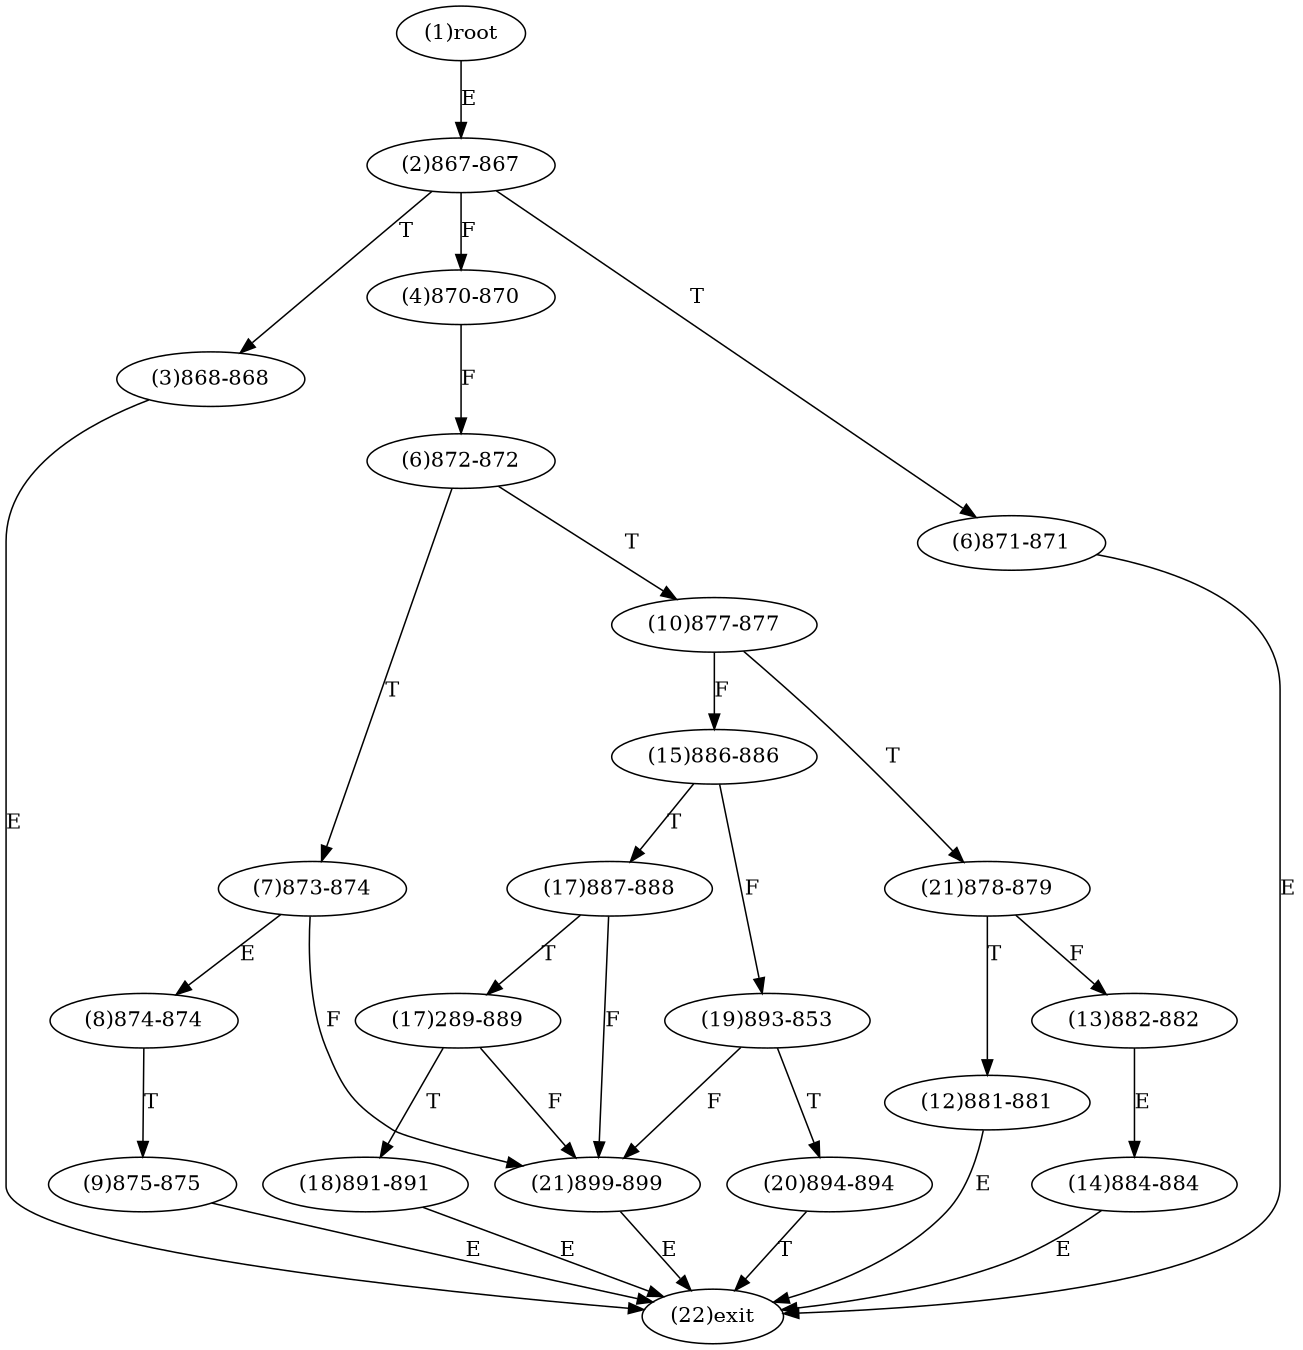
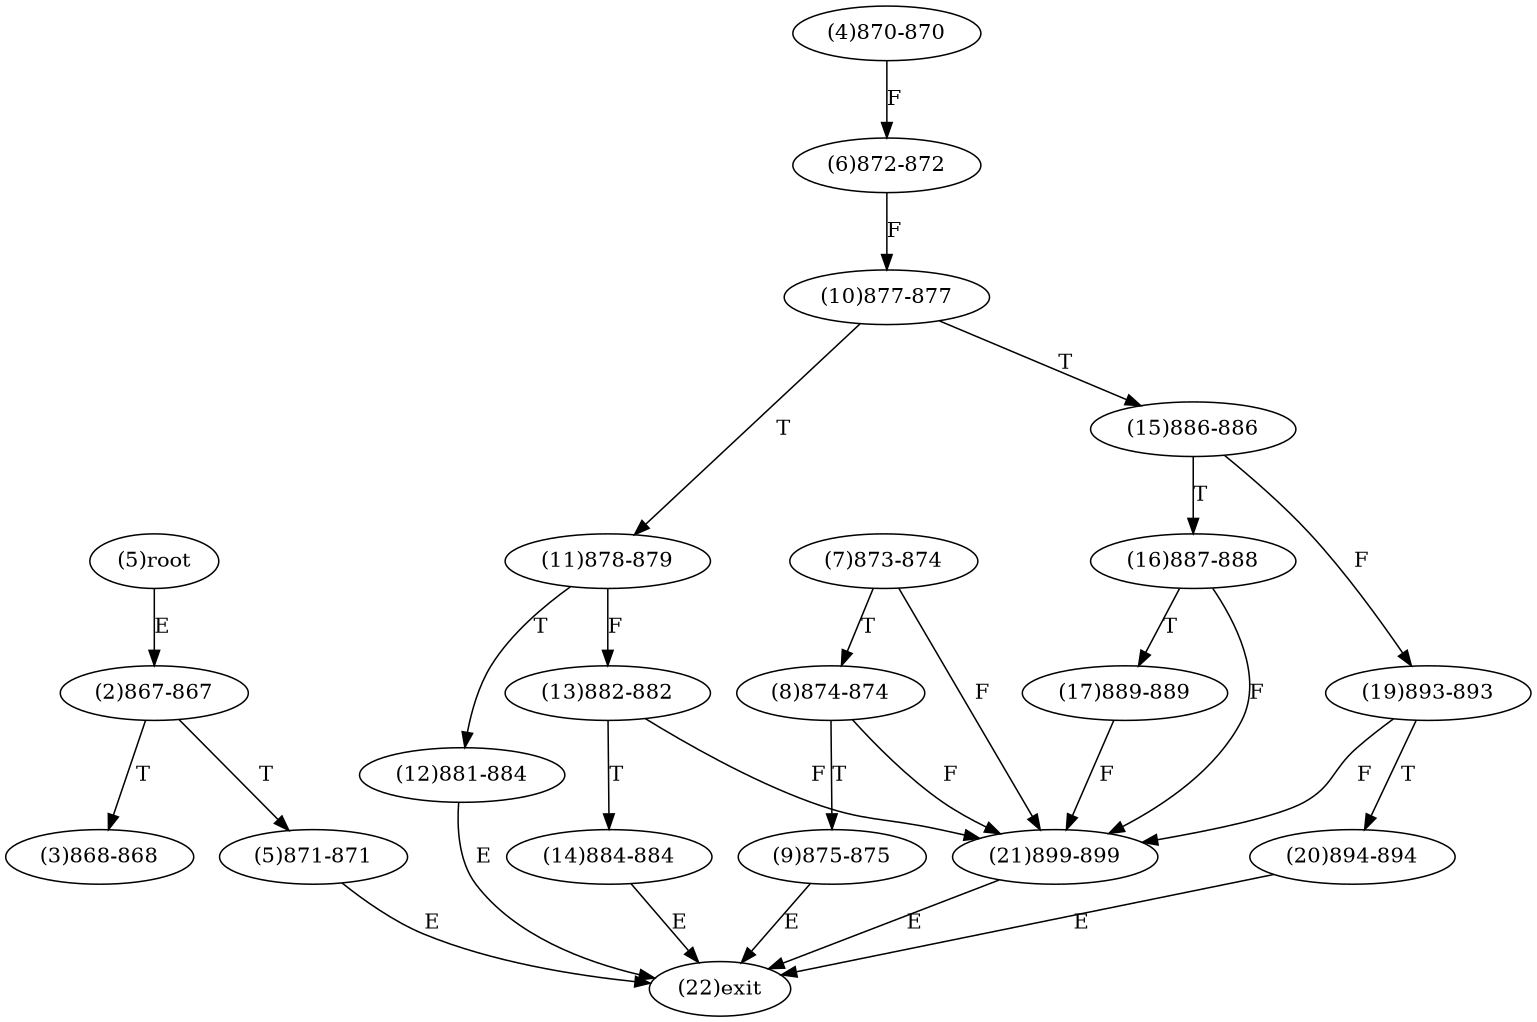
node "(1)root": label "(1)root" -> "(5)root"
edge "(2)867-867" -> "(4)870-870": removed, label "F"
edge "(6)872-872" -> "(10)877-877": label "T" -> "F"
node "(6)871-871": label "(6)871-871" -> "(5)871-871"
edge "(6)872-872" -> "(7)873-874": removed, label "T"
edge "(10)877-877" -> "(15)886-886": label "F" -> "T"
edge "(8)874-874" -> "(21)899-899": added, label "F"
edge "(13)882-882" -> "(21)899-899": added, label "F"
node "(17)887-888": label "(17)887-888" -> "(16)887-888"
node "(21)878-879": label "(21)878-879" -> "(11)878-879"
edge "(7)873-874" -> "(8)874-874": label "E" -> "T"
node "(17)289-889": label "(17)289-889" -> "(17)889-889"
node "(19)893-853": label "(19)893-853" -> "(19)893-893"
edge "(3)868-868" -> "(22)exit": removed, label "E"
node "(12)881-881": label "(12)881-881" -> "(12)881-884"
edge "(13)882-882" -> "(14)884-884": label "E" -> "T"
node "(18)891-891": removed
edge "(20)894-894" -> "(22)exit": label "T" -> "E"
